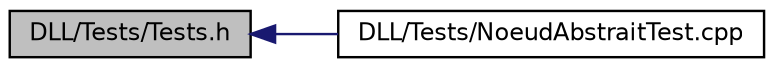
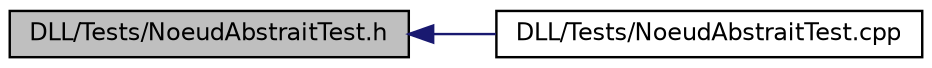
node "DLL/Tests/Tests.h": label "DLL/Tests/Tests.h" -> "DLL/Tests/NoeudAbstraitTest.h"
